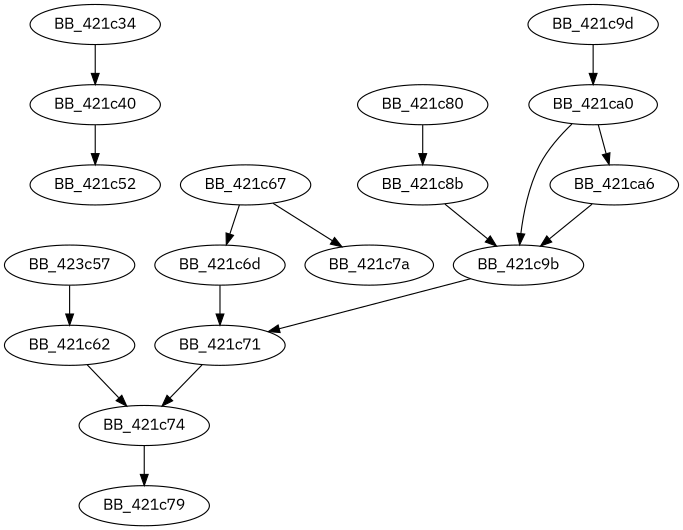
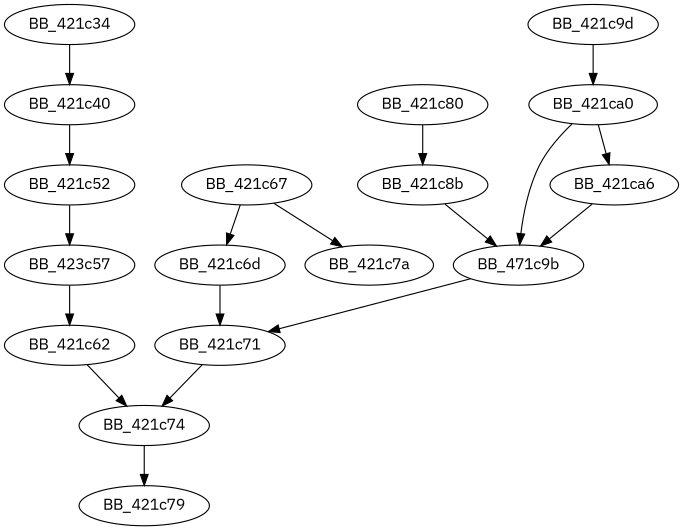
edge "BB_421c52" -> "BB_423c57": added
node "BB_421c9b": label "BB_421c9b" -> "BB_471c9b"
